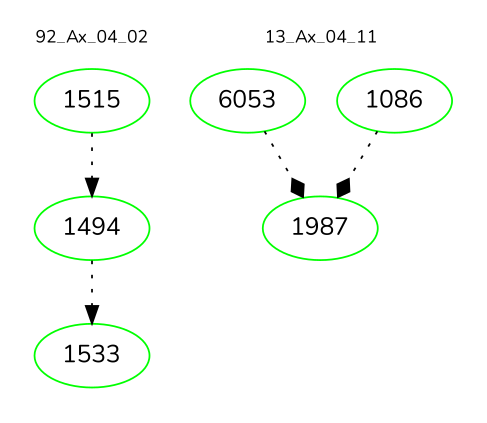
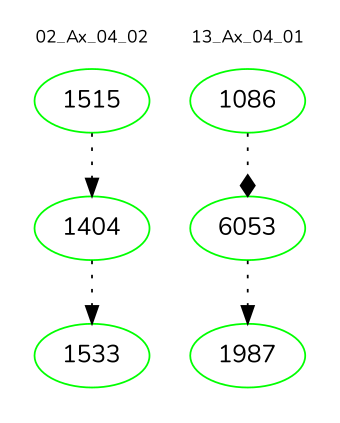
cluster "92_Ax_04_02": label "92_Ax_04_02" -> "02_Ax_04_02"
cluster "13_Ax_04_11": label "13_Ax_04_11" -> "13_Ax_04_01"
edge "6053" -> "1987": arrowhead diamond -> normal
edge "1086" -> "1987": now "1086" -> "6053"
node "1494": label "1494" -> "1404"
